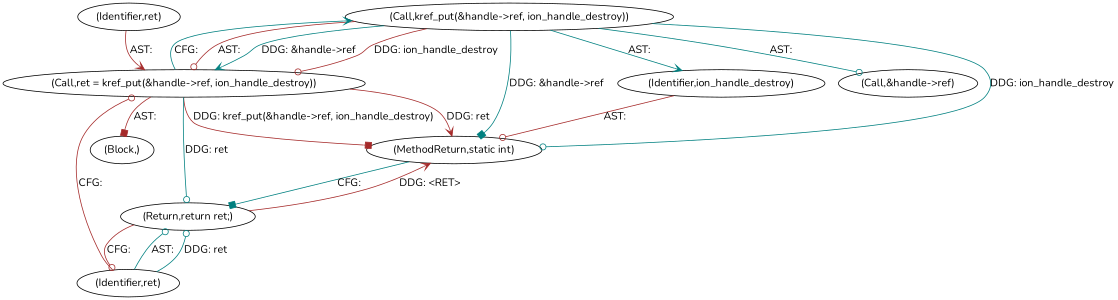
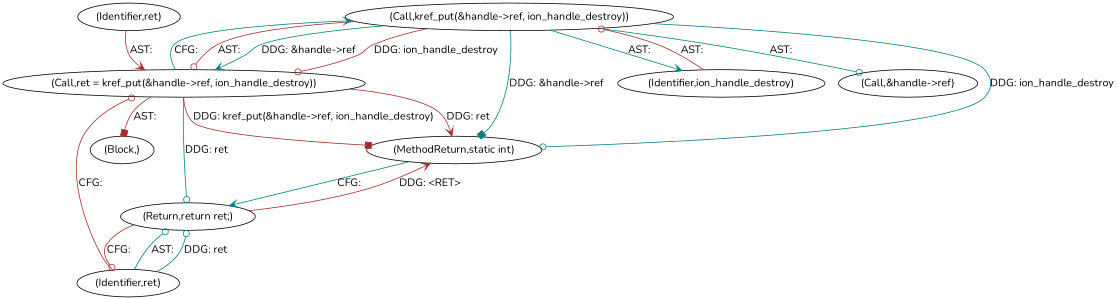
edge "(Identifier,ion_handle_destroy)" -> "(MethodReturn,static int)": now "(Identifier,ion_handle_destroy)" -> "(Call,kref_put(&handle->ref, ion_handle_destroy))"
edge "(MethodReturn,static int)" -> "(Return,return ret;)": arrowhead box -> vee
